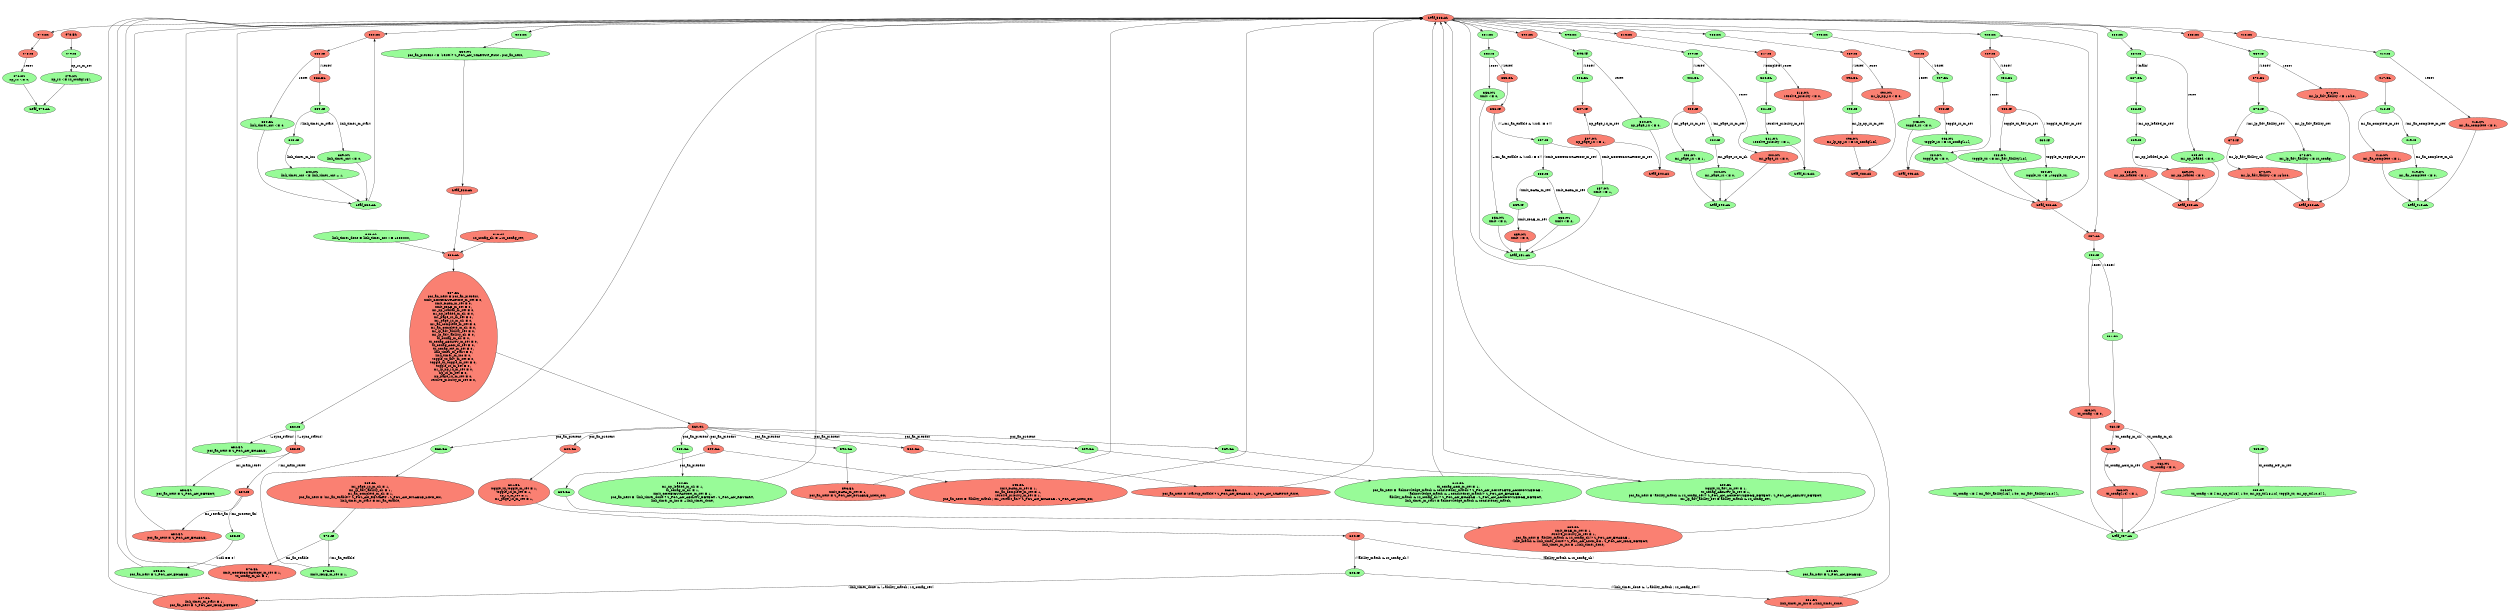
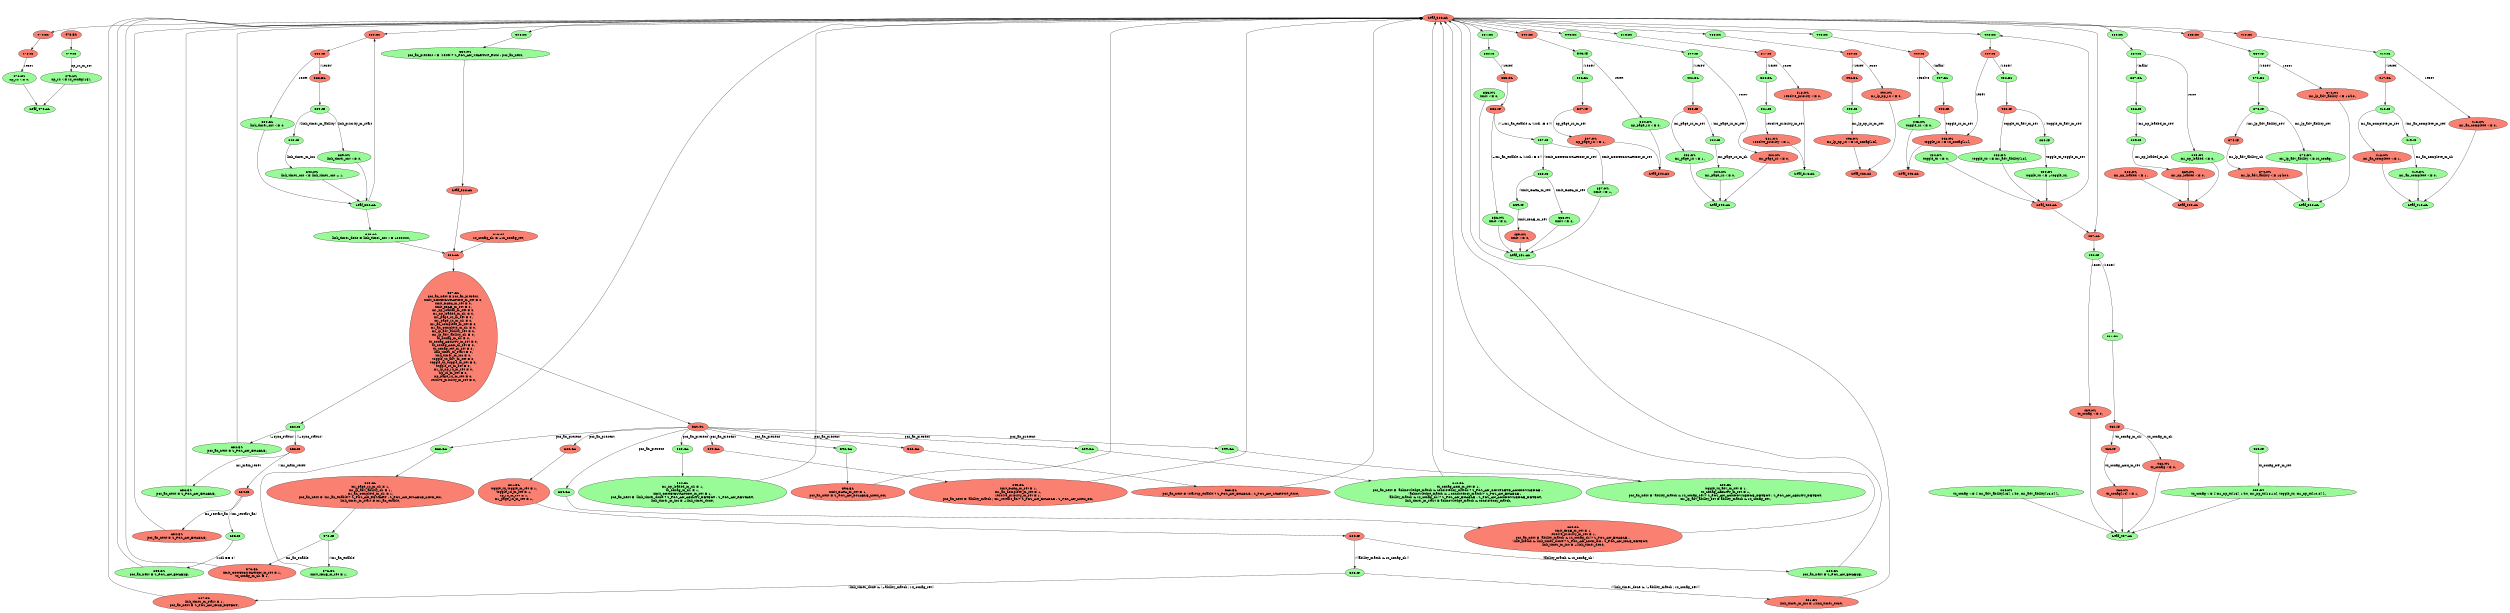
node "516:AL": fillcolor salmon -> palegreen
edge "414:IF" -> "417:BL": added, label "!(reset)"
edge "517:IF" -> "520:BL": label "!(complete)" -> "!(reset)"
edge "444:IF" -> "447:BL": label "!(reset)" -> "!(main)"
edge "352:IF" -> "353:NS xmit <= 0;": removed, label "reset"
edge "444:IF" -> "445:NS toggle_rx <= 0;": label "reset" -> "resolve"
node "372:BL": fillcolor salmon -> palegreen
edge "429:IF" -> "430:NS toggle_tx <= 0;": now "429:IF" -> "448:NS toggle_rx <= rx_config[11];"
edge "339:IF" -> "340:IF": label "!(link_timer_m_start)" -> "!(link_timer_m_ability)"
edge "339:IF" -> "339:NS link_timer_cnt <= 0;": label "link_timer_m_start" -> "link_priority_m_start"
edge "507:NS np_page_rx <= 1;" -> "507:IF": reversed
node "521:NS resolve_priority <= 1;": fillcolor palegreen -> salmon
node "448:NS toggle_rx <= rx_config[11];": fillcolor palegreen -> salmon
node "434:IF": label "434:IF" -> "234:IF"
node "Leaf_368:AL": fillcolor salmon -> palegreen
edge "Leaf_332:AL" -> "343:AS link_timer_done = link_timer_cnt >= 1250000;": added
node "359:NS xmit <= 0;": label "359:NS xmit <= 0;" -> "459:NS xmit <= 0;"
edge "624:BS pcs_an_next = S_PCS_AN_ENABLE;" -> "Leaf_536:AL": added
node "569:CA": label "569:CA" -> "599:CA"
edge "644:CA" -> "634:CA": now "560:CS" -> "634:CA"
node "653:BS pcs_an_next = S_PCS_AN_DETECT;": label "653:BS pcs_an_next = S_PCS_AN_DETECT;" -> "653:BS pcs_an_next = S_PCS_AN_ENABLE;"
edge "654:IF" -> "655:IF": label "!(mr_present_an)" -> "!(mr_restart_an)"
